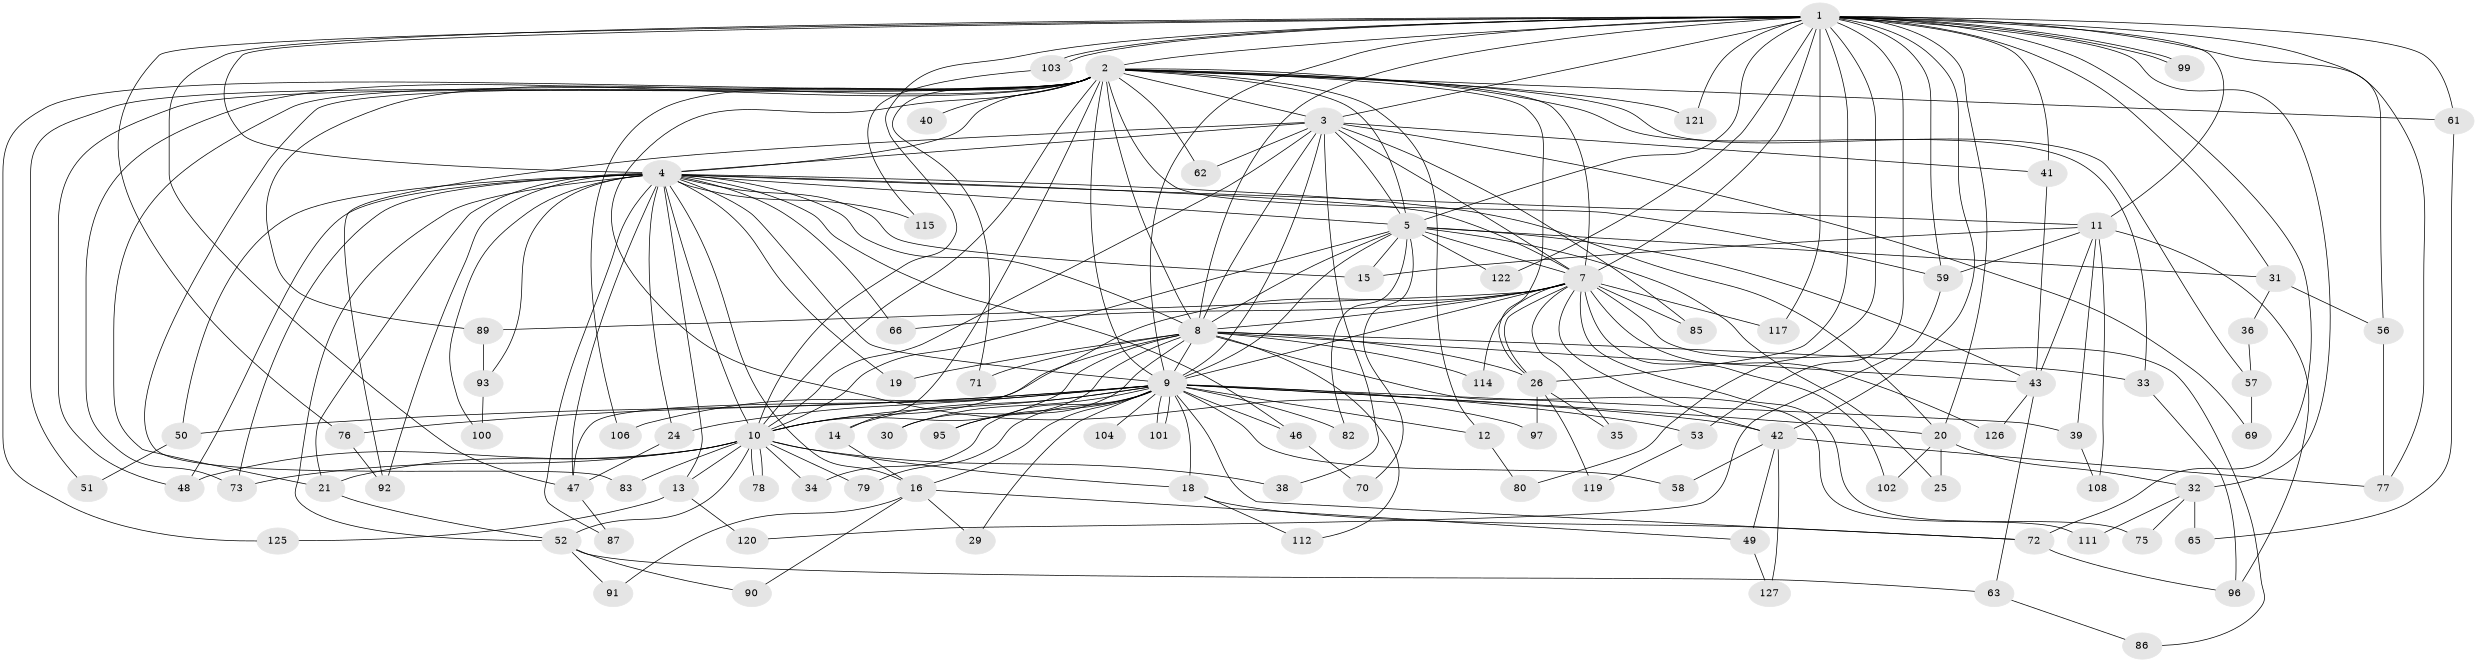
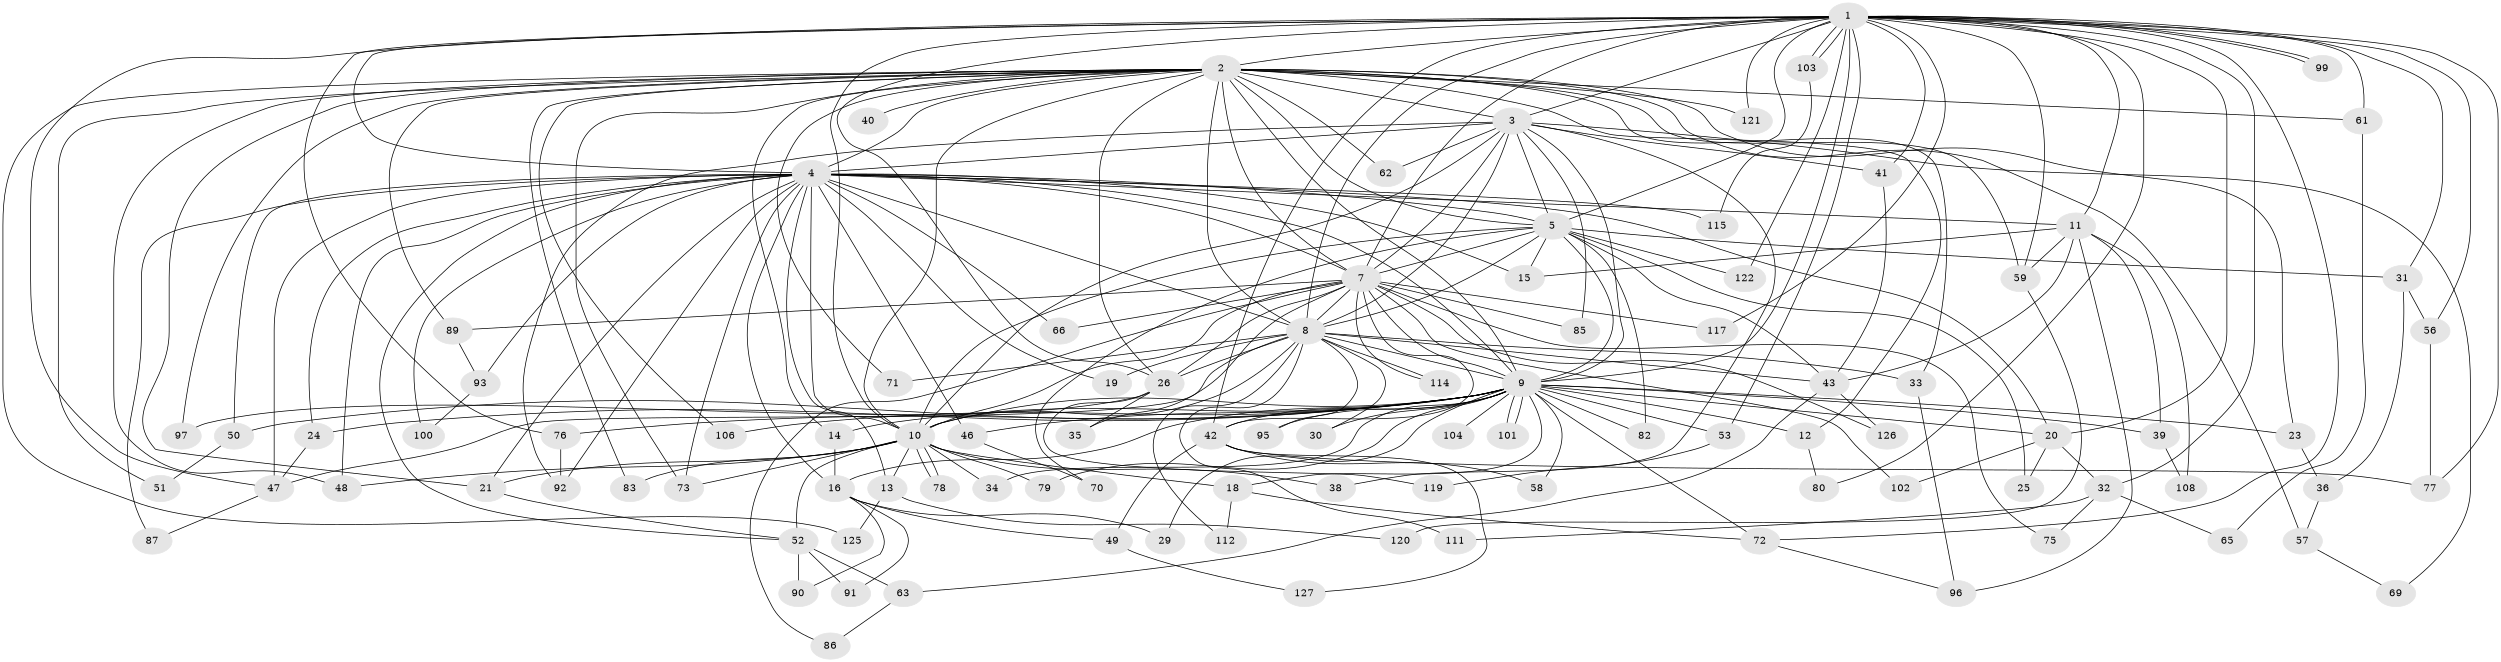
node "23": added
